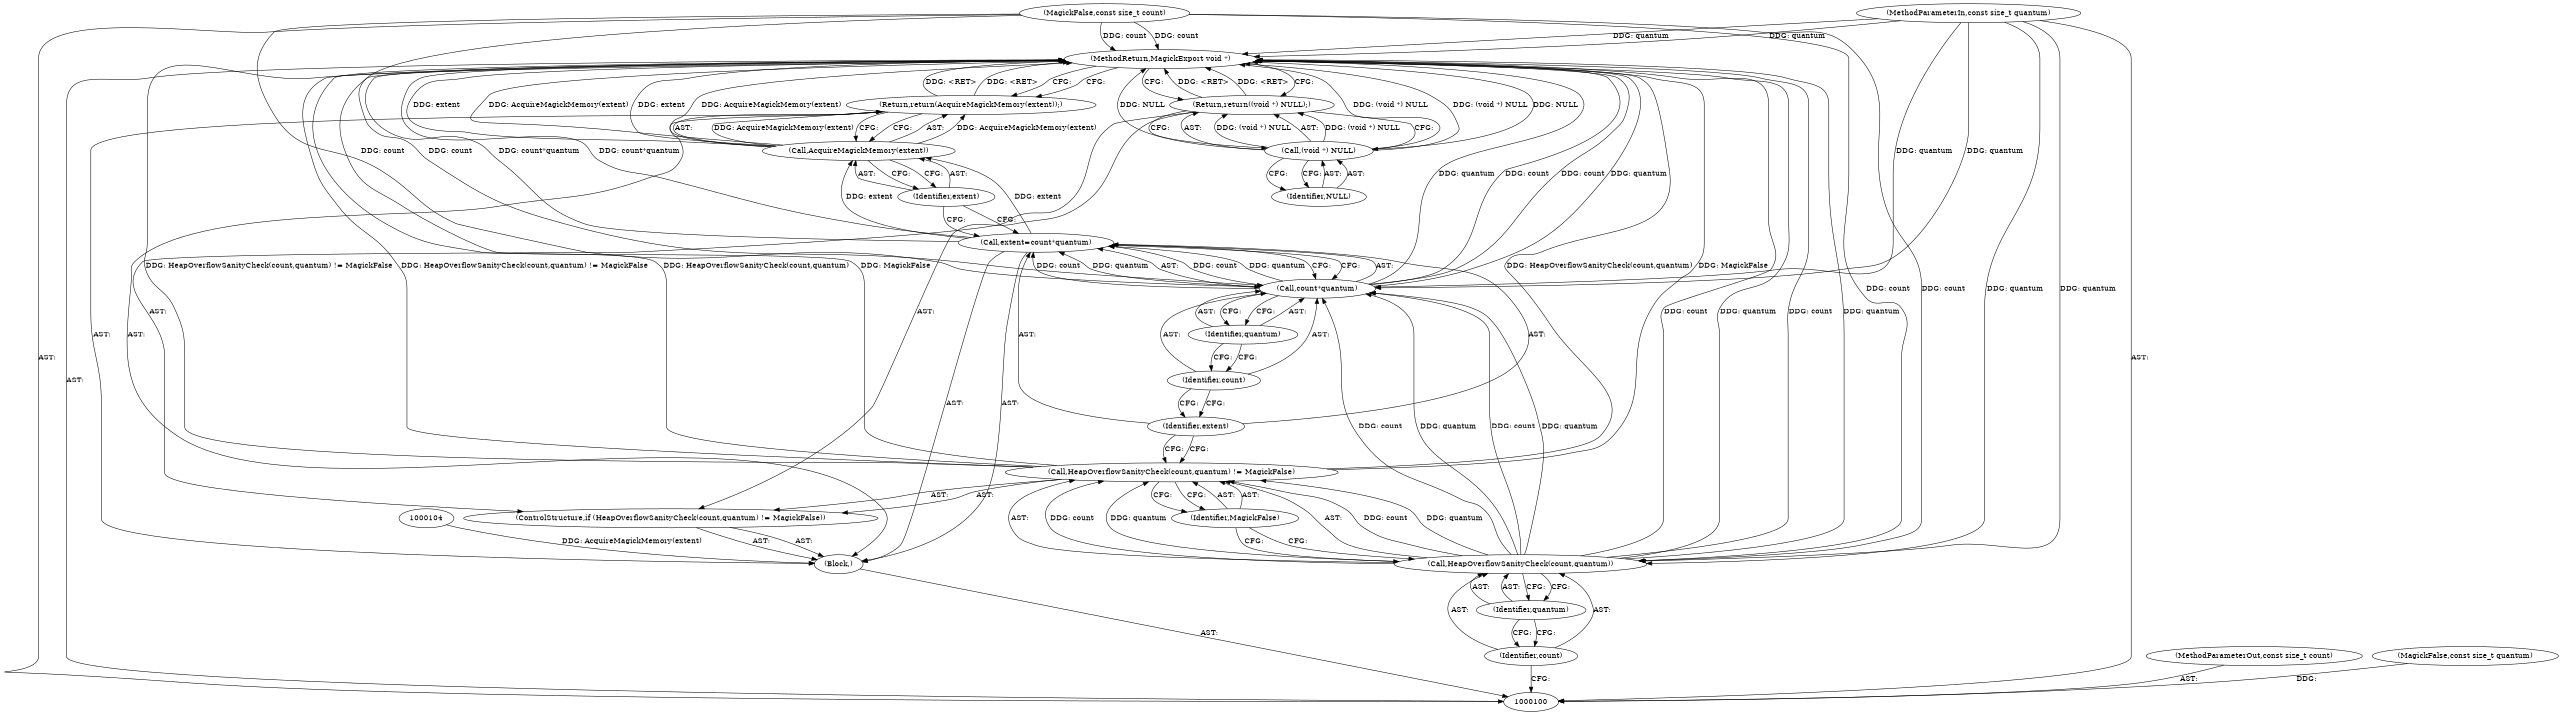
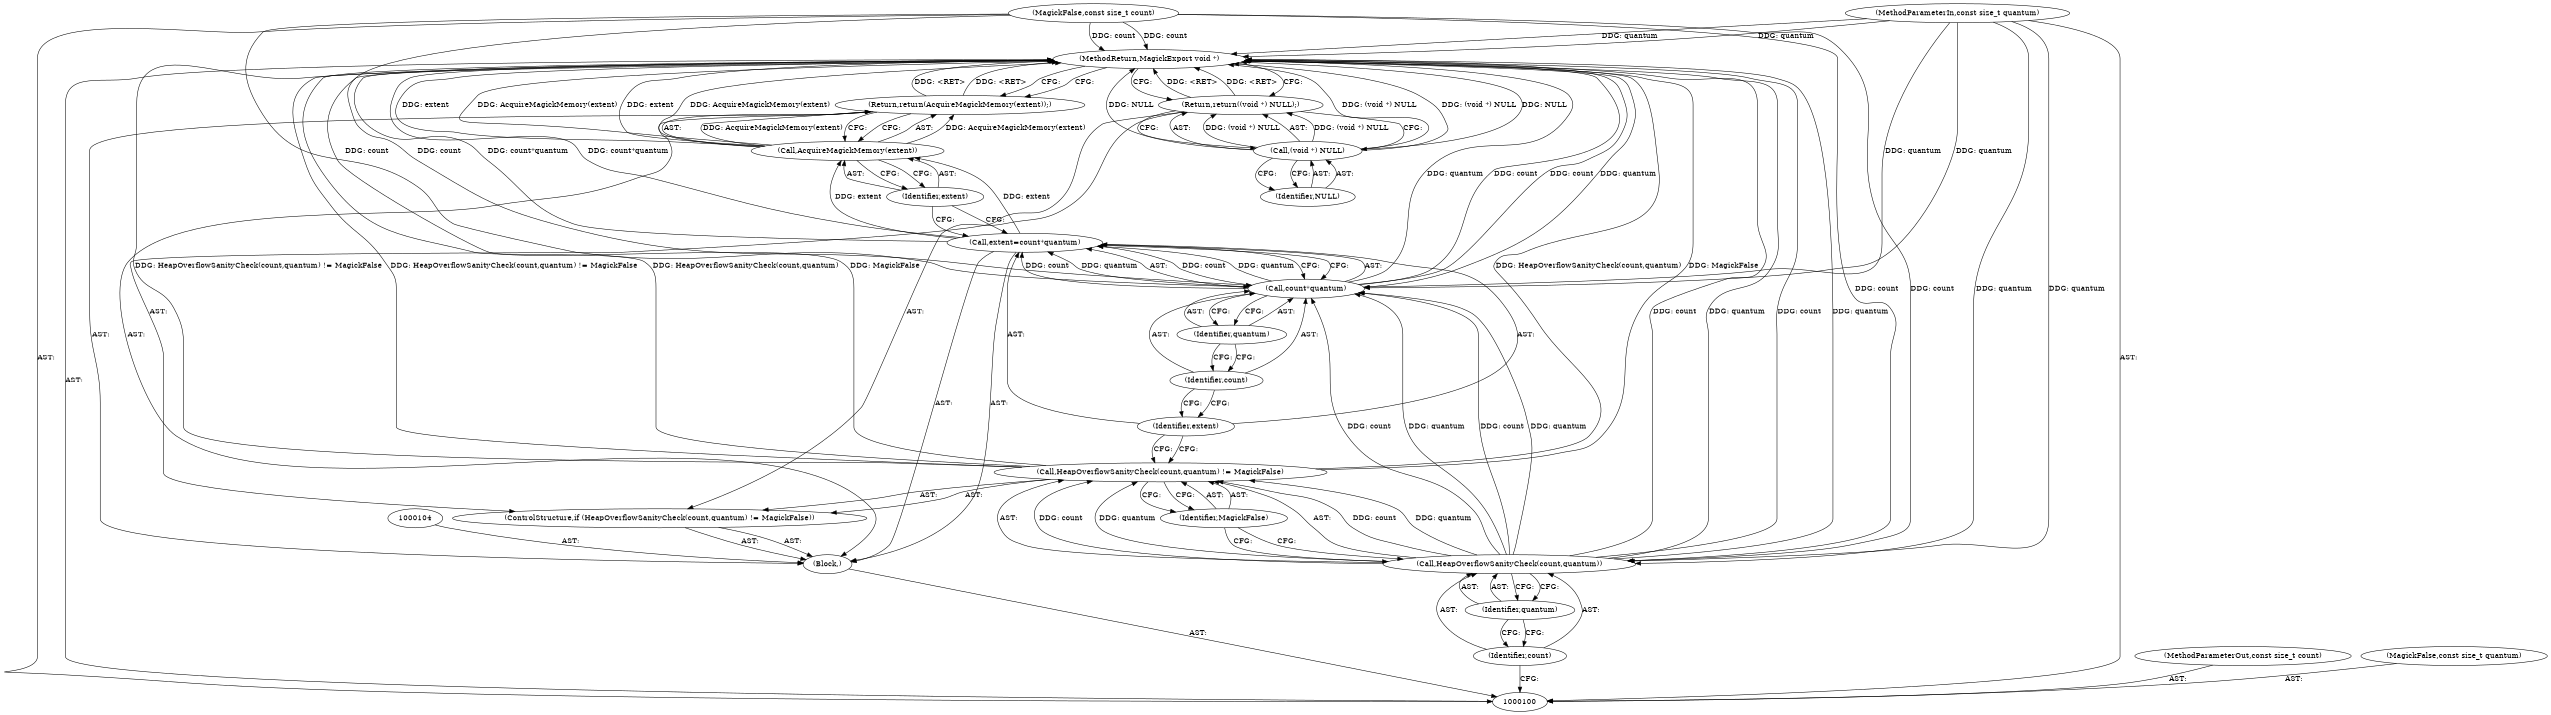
edge "1000104" -> "(Block,)": label "DDG: AcquireMagickMemory(extent)" -> "AST: "
edge "(MagickFalse,const size_t quantum)" -> "1000100": label "DDG: " -> "AST: "
